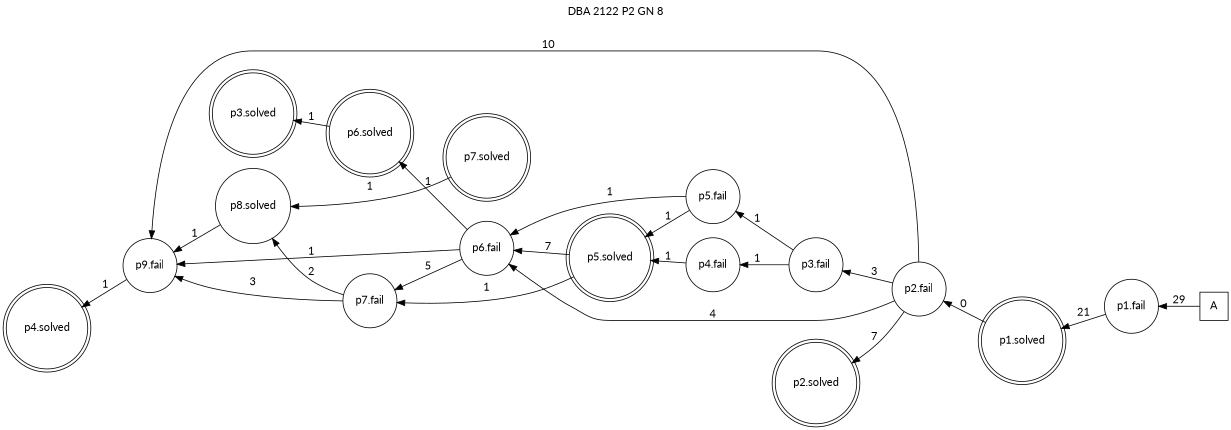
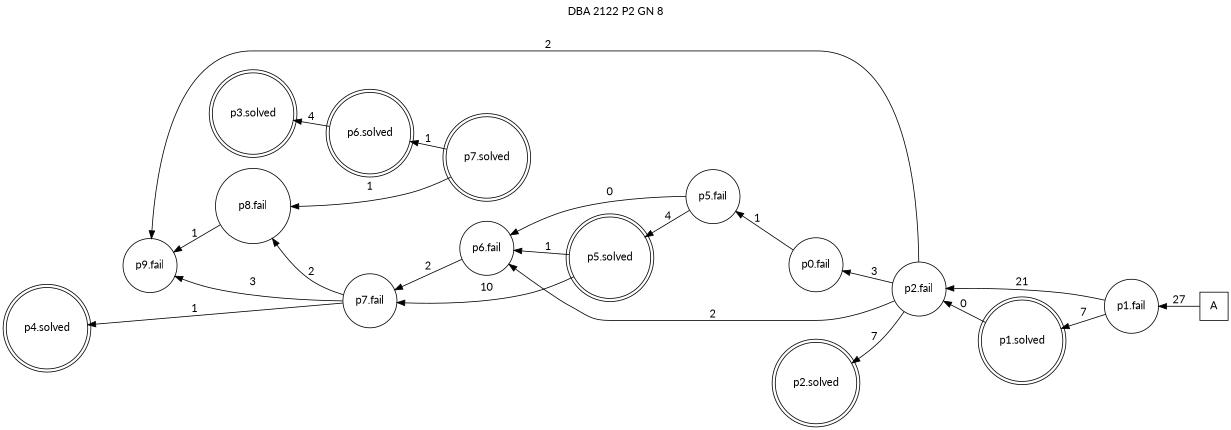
edge "p2.fail" -> "p9.fail": label "10" -> "2"
edge "p6.solved" -> "p3.solved": label "1" -> "4"
edge "p5.fail" -> "p6.fail": label "1" -> "0"
edge "p6.fail" -> "p6.solved": now "p7.solved" -> "p6.solved"
node "p8.solved": label "p8.solved" -> "p8.fail"
edge "p5.fail" -> "p5.solved": label "1" -> "4"
edge "p5.solved" -> "p6.fail": label "7" -> "1"
edge "p6.fail" -> "p9.fail": removed, label "1"
node "p4.fail": removed
node "p3.fail": label "p3.fail" -> "p0.fail"
edge "p6.fail" -> "p7.fail": label "5" -> "2"
edge "p5.solved" -> "p7.fail": label "1" -> "10"
edge "p1.fail" -> "p2.fail": added, label "21"
edge "p9.fail" -> "p4.solved": now "p7.fail" -> "p4.solved"
edge "A" -> "p1.fail": label "29" -> "27"
edge "p1.fail" -> "p1.solved": label "21" -> "7"
edge "p2.fail" -> "p6.fail": label "4" -> "2"
